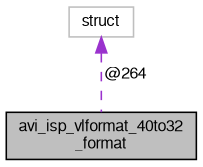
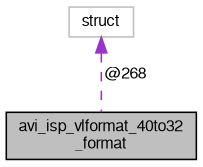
edge "avi_isp_vlformat_40to32 _format" -> "struct": label " @264" -> " @268"
